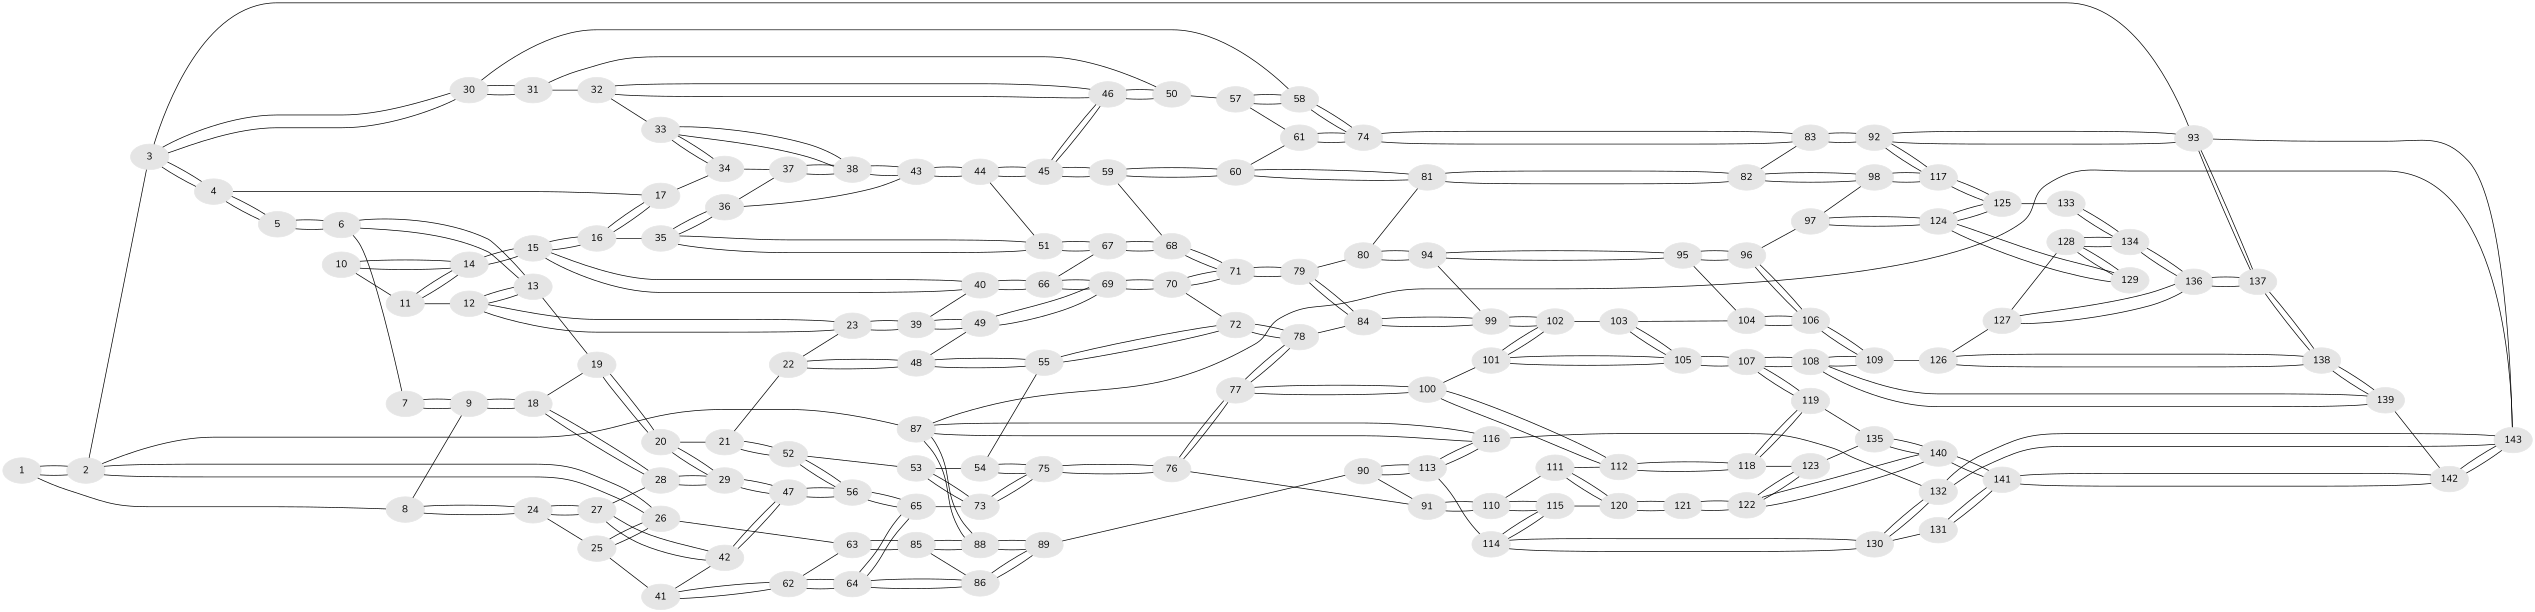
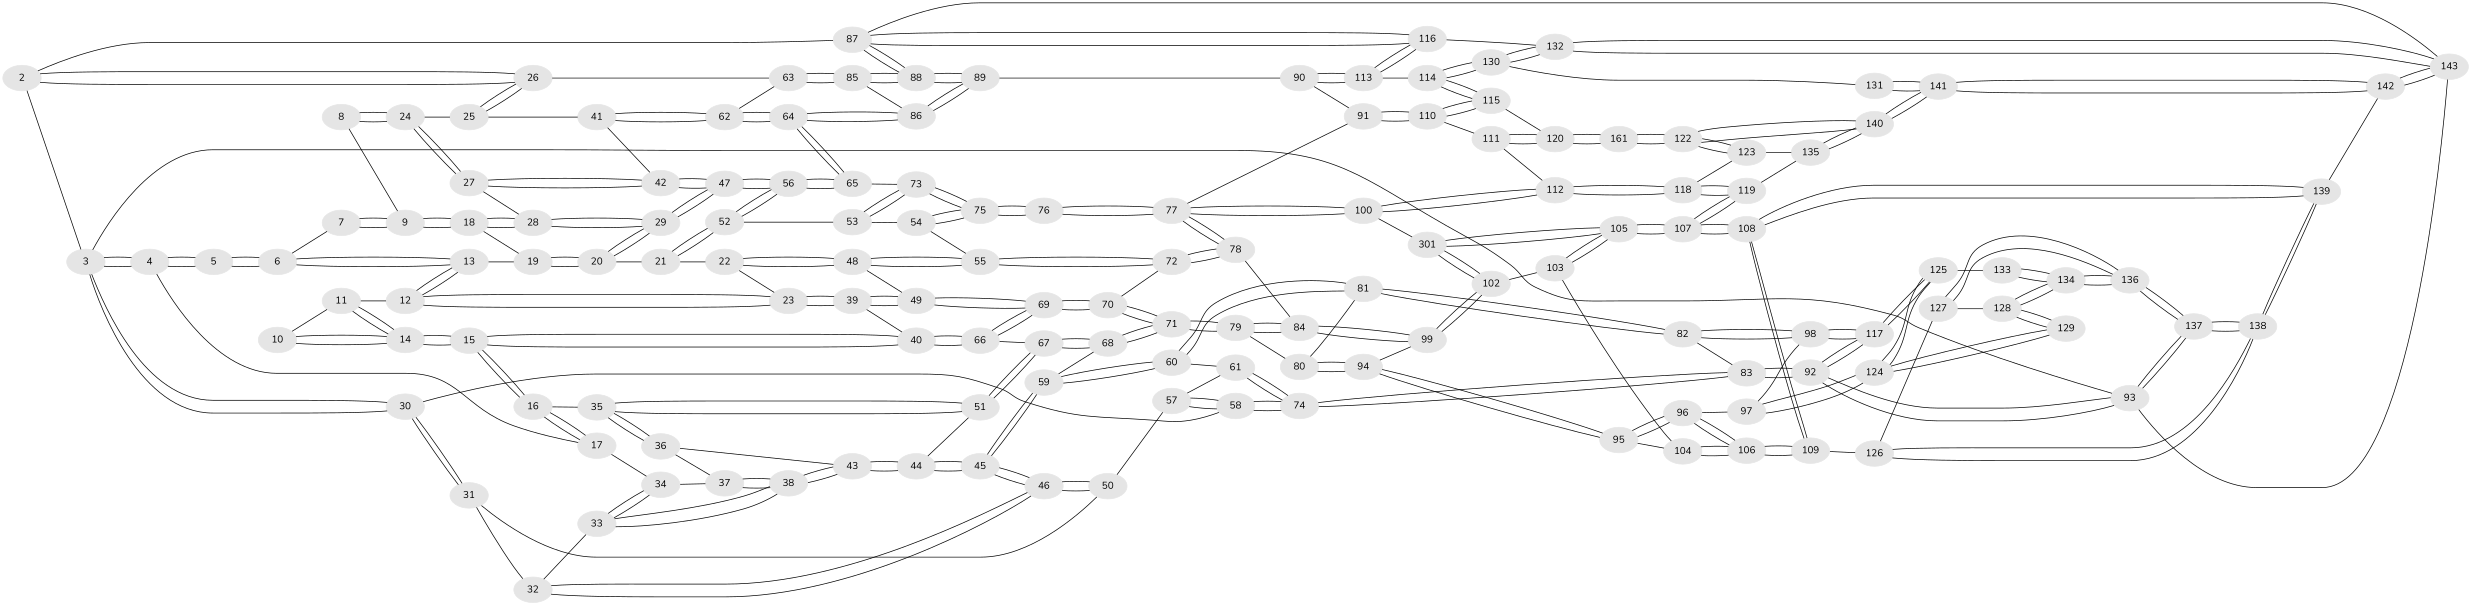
node "101": label "101" -> "301"
node "1": removed
edge "76" -- "91": now "77" -- "91"
node "121": label "121" -> "161"
